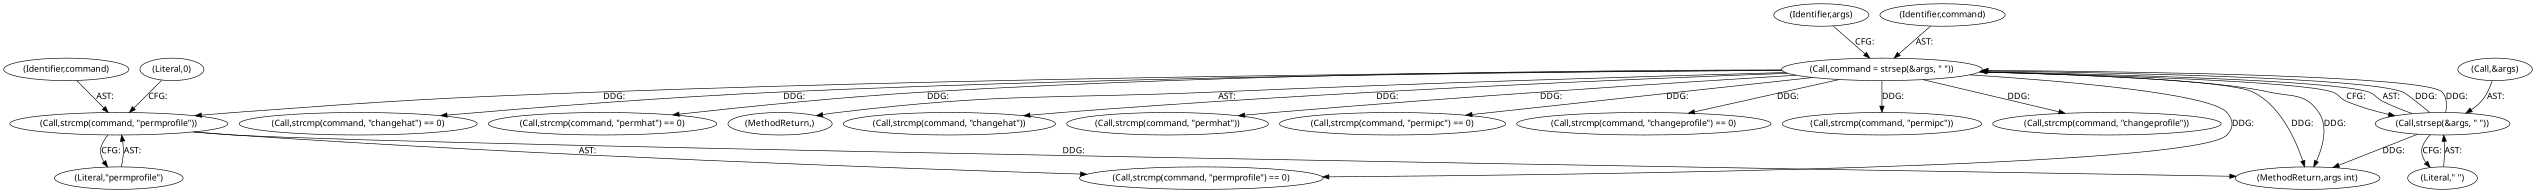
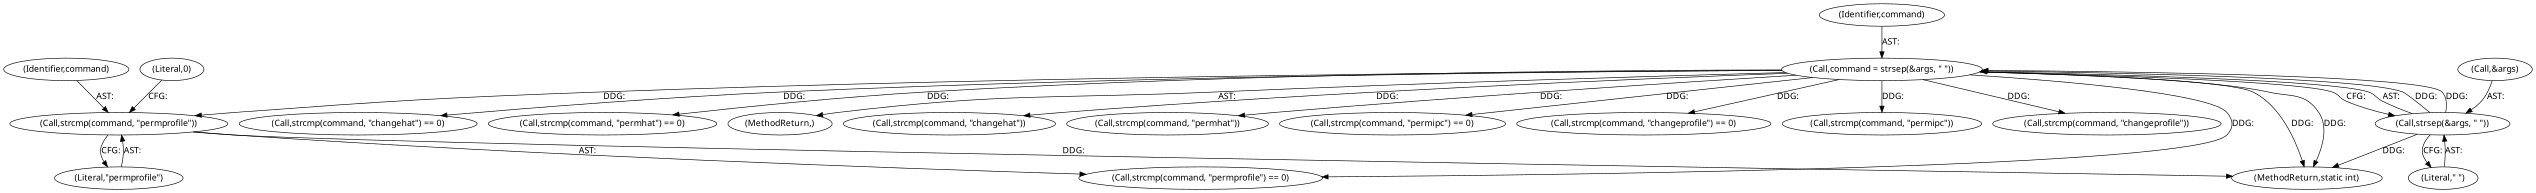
node "(Identifier,args)": removed
node "(MethodReturn,args int)": label "(MethodReturn,args int)" -> "(MethodReturn,static int)"
